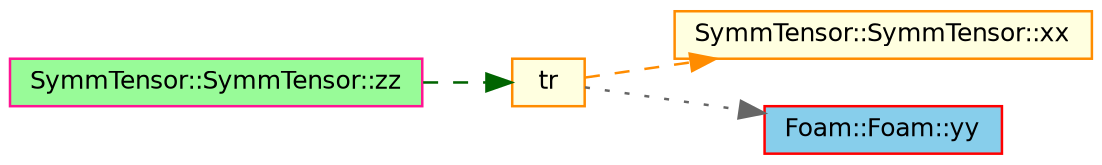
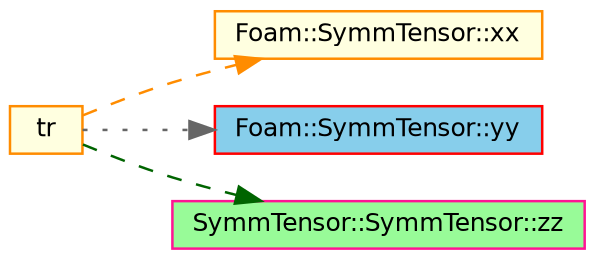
node "SymmTensor::SymmTensor::xx": label "SymmTensor::SymmTensor::xx" -> "Foam::SymmTensor::xx"
edge "SymmTensor::SymmTensor::zz" -> "tr": reversed
node "Foam::Foam::yy": label "Foam::Foam::yy" -> "Foam::SymmTensor::yy"
